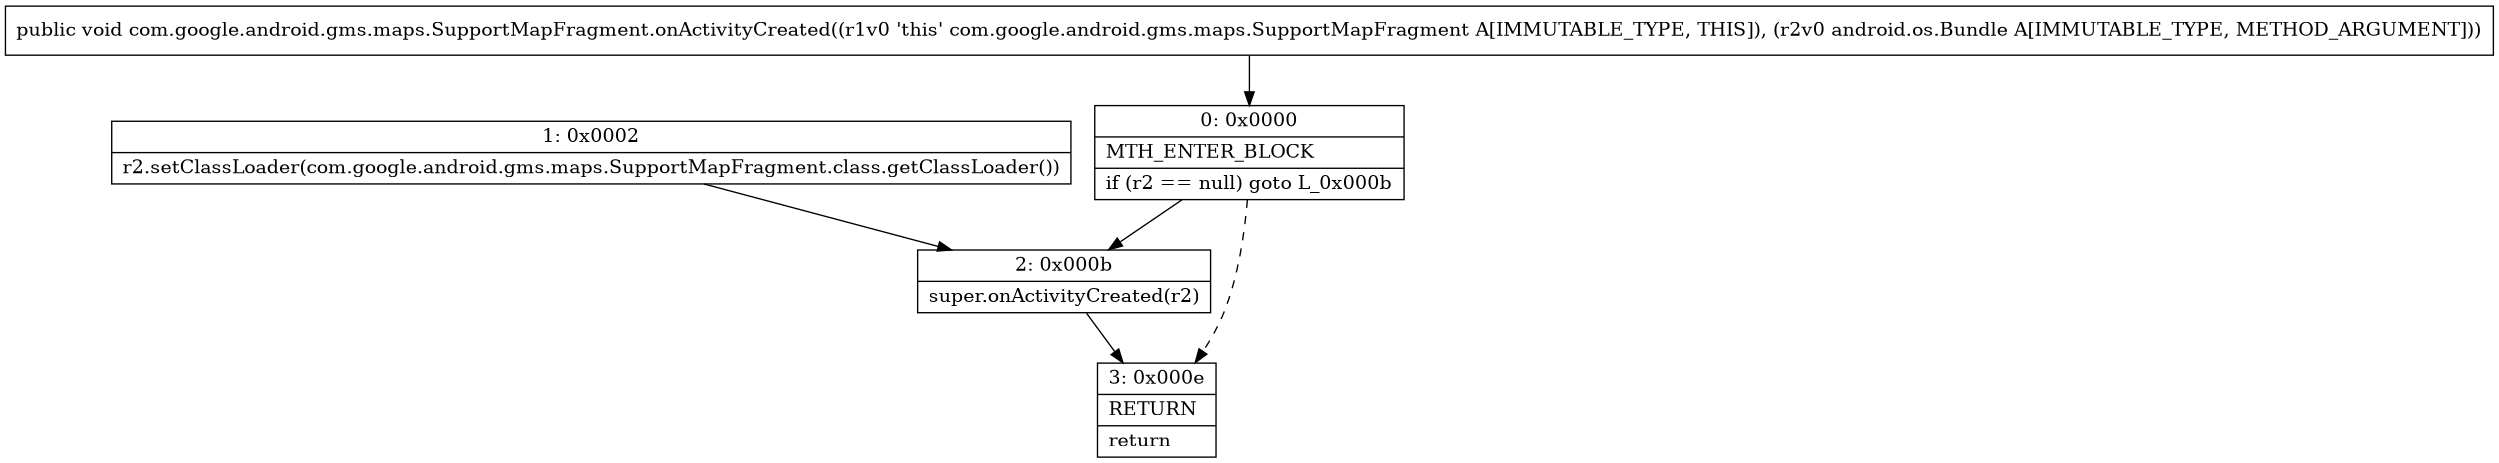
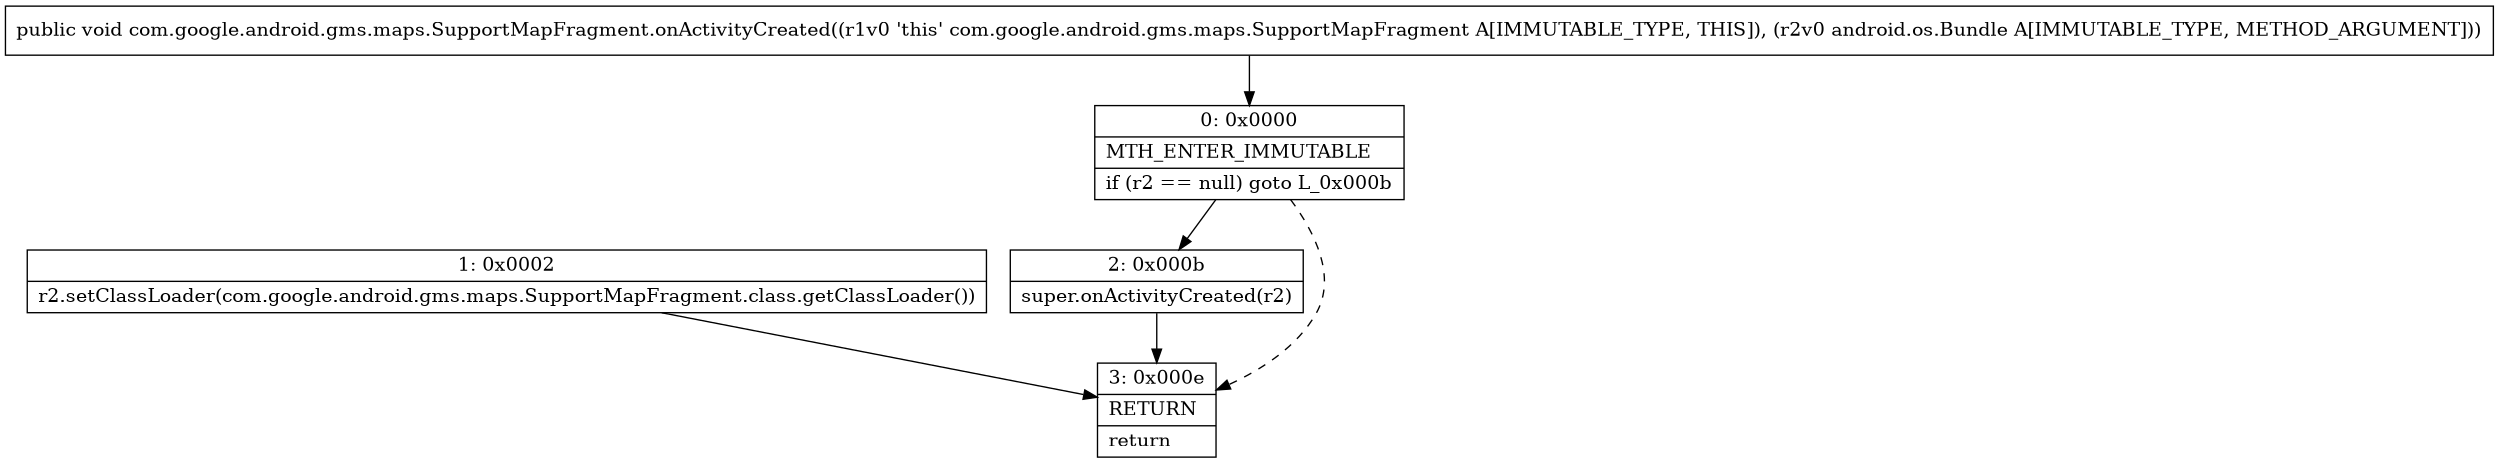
node "0: 0x0000": text "MTH_ENTER_BLOCK" -> "MTH_ENTER_IMMUTABLE"
edge "1: 0x0002" -> "2: 0x000b": now "1: 0x0002" -> "3: 0x000e"
